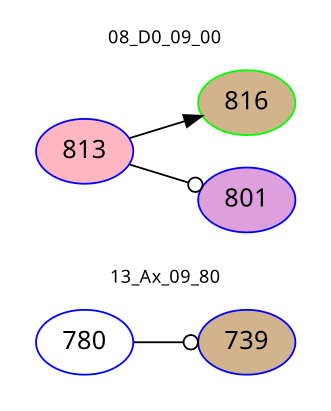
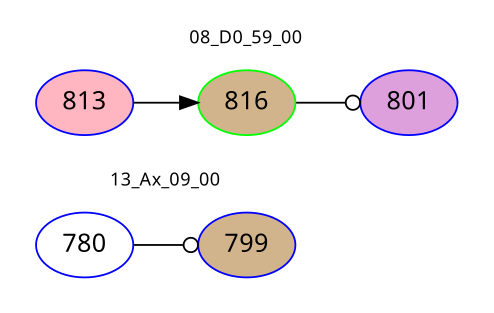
cluster "08_D0_09_00": label "08_D0_09_00" -> "08_D0_59_00"
edge "813" -> "801": now "816" -> "801"
cluster "13_Ax_09_80": label "13_Ax_09_80" -> "13_Ax_09_00"
node "739": label "739" -> "799"
